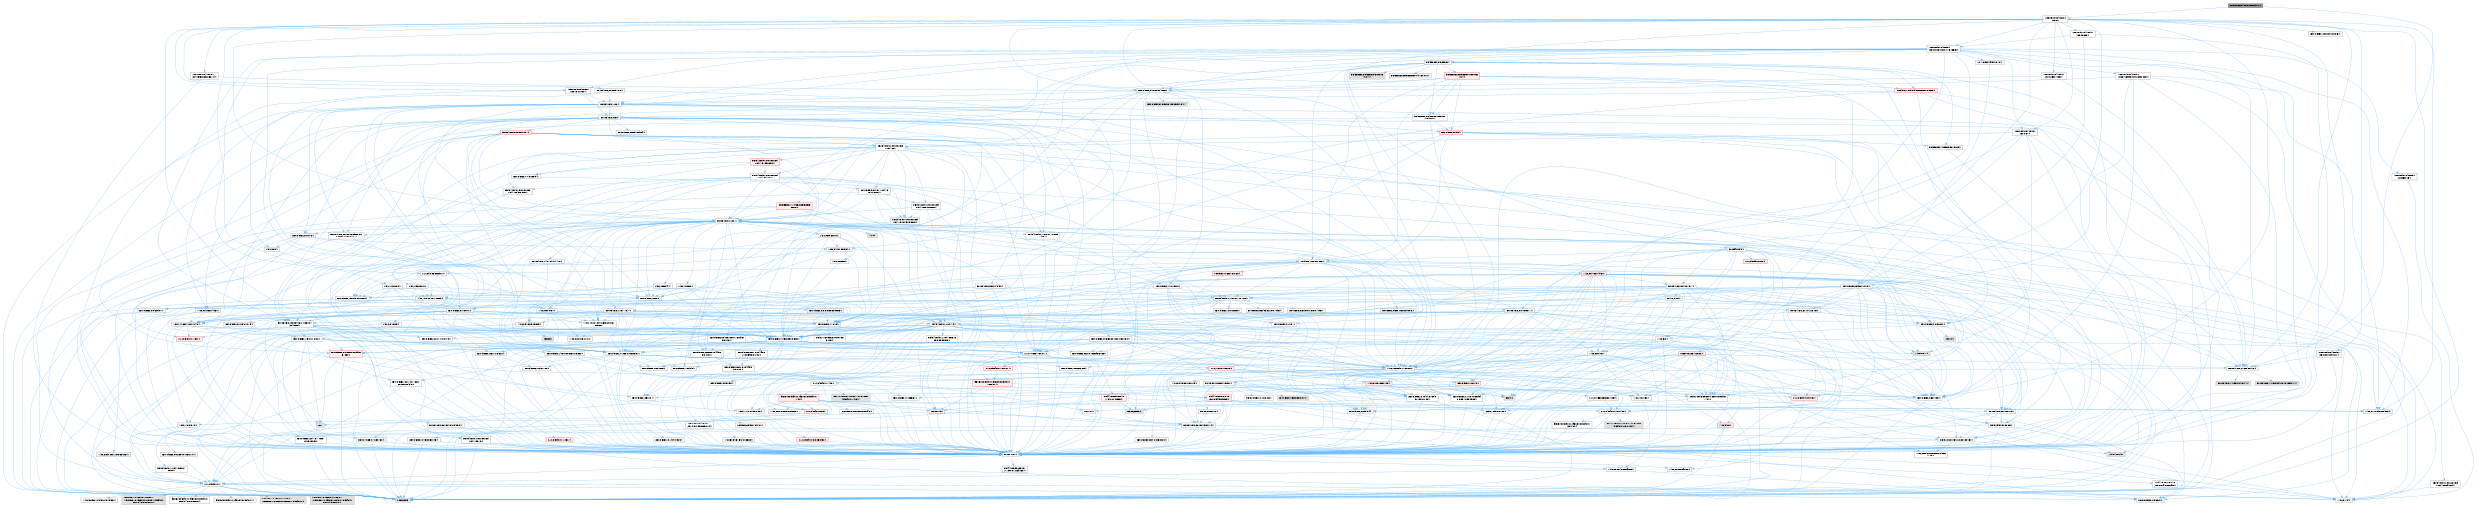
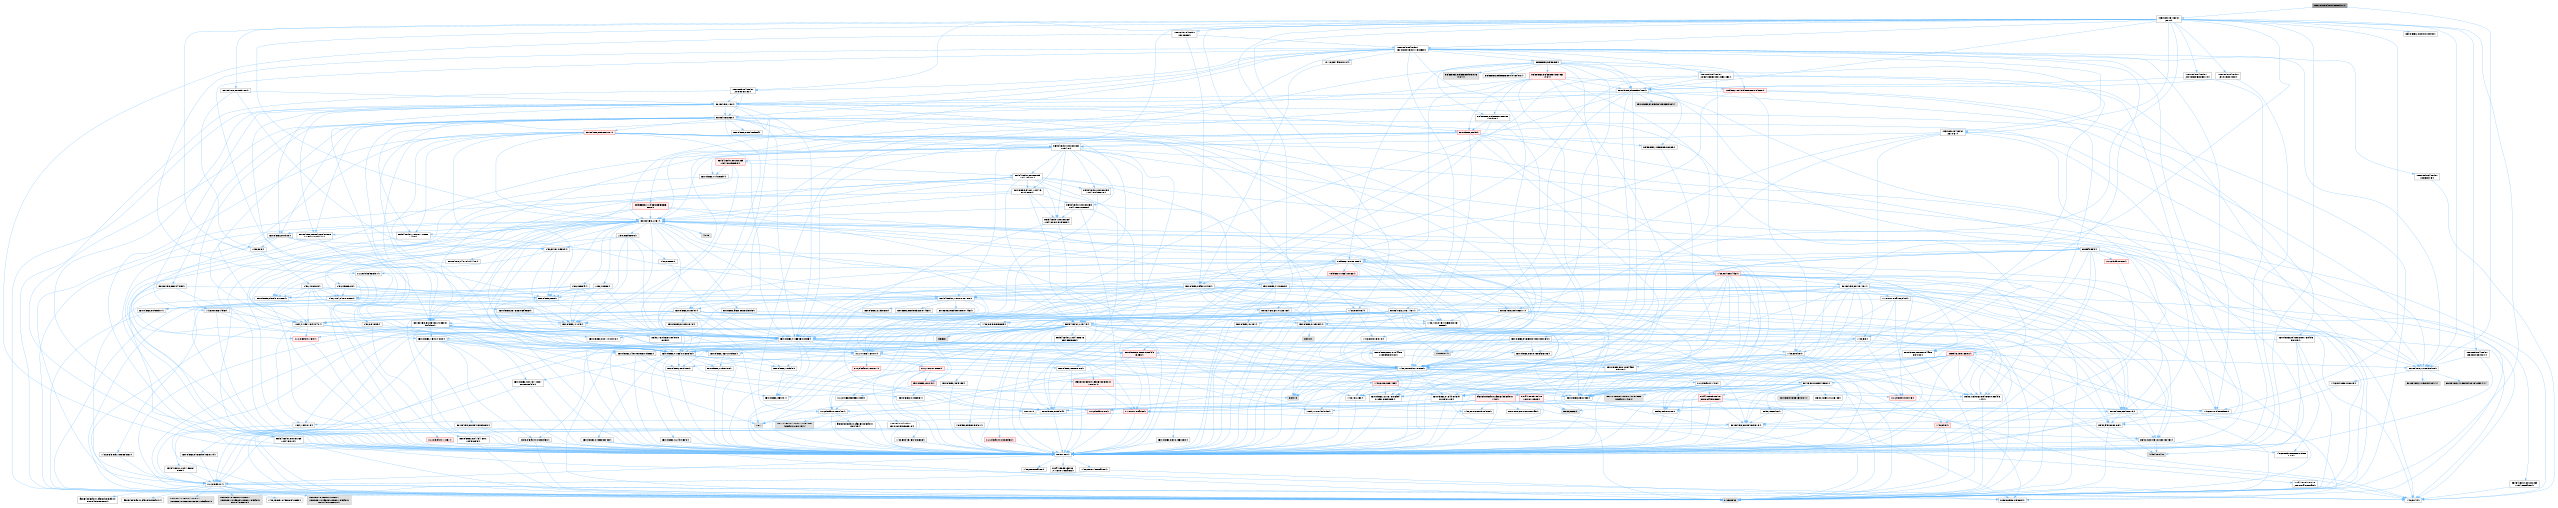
node "String/Find.h": label "String/Find.h" -> "UMemoryDefines/Find.h"
node "CoreFwd.h": label "CoreFwd.h" -> "UMemoryDefines.h"
edge "Misc/VarArgs.h" -> "Misc/CoreMiscDefines.h": now "Misc/VarArgs.h" -> "CoreTypes.h"
node "Traits/UseBitwiseSwap.h": label "Traits/UseBitwiseSwap.h" -> "Traits/PlatformProperties.h"
edge "HAL/PlatformString.h" -> "Misc/CoreDefines.h": now "HAL/PlatformString.h" -> "CoreTypes.h"
